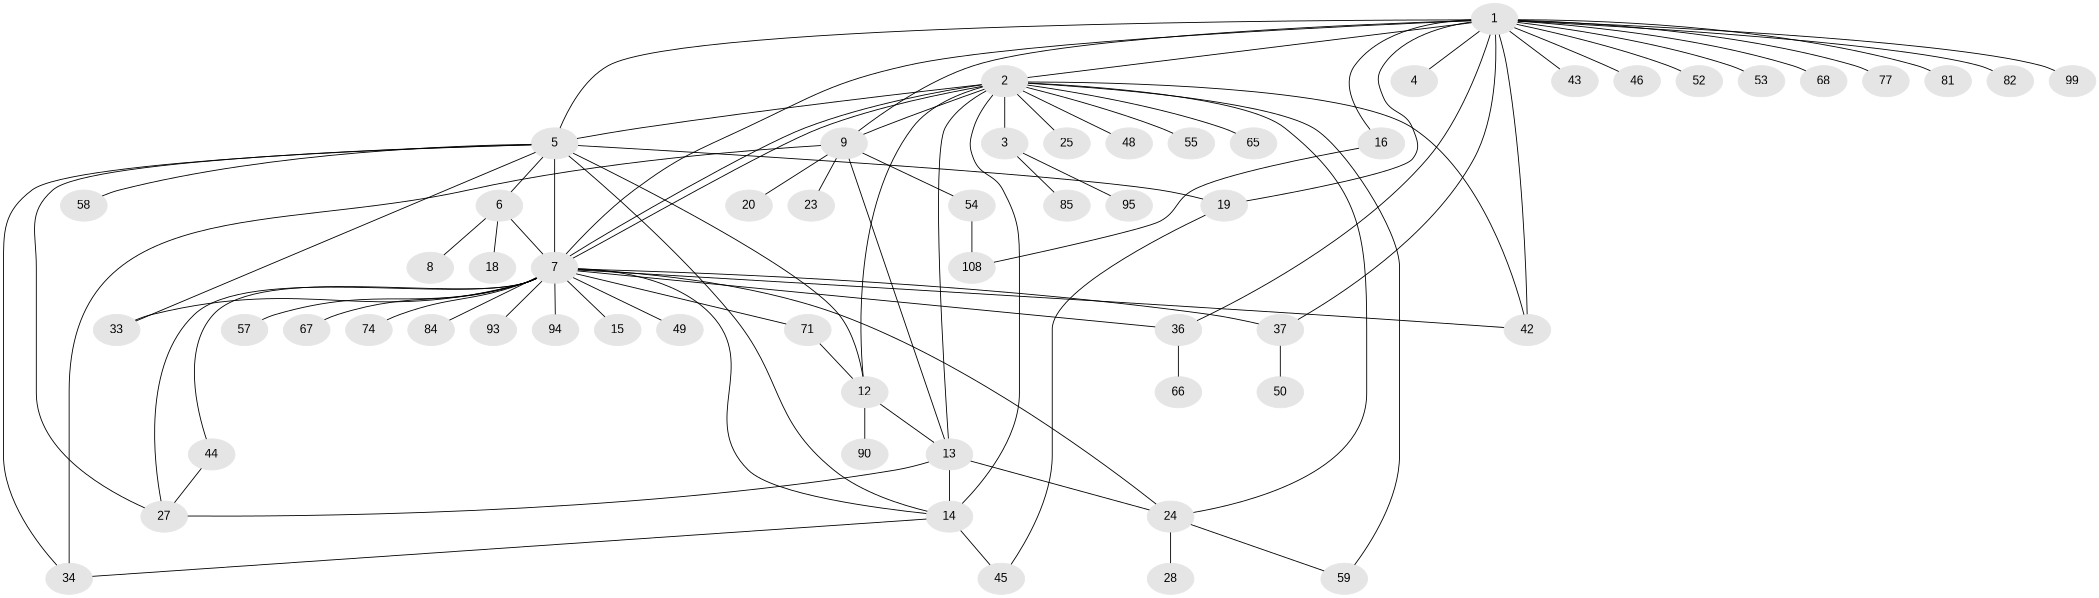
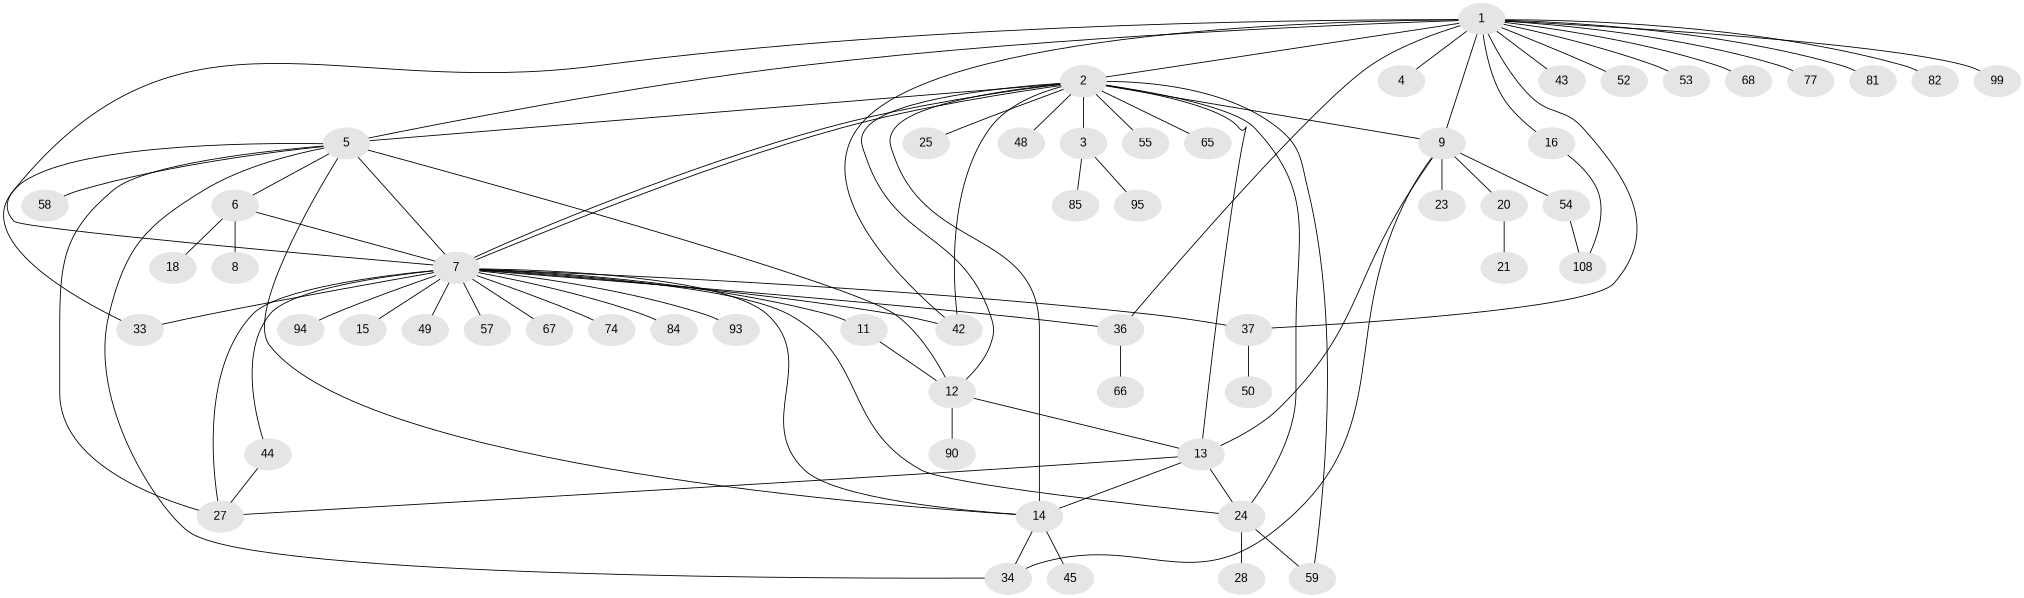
node "46": removed
node "19": removed
node "21": added
node "71": label "71" -> "11"
